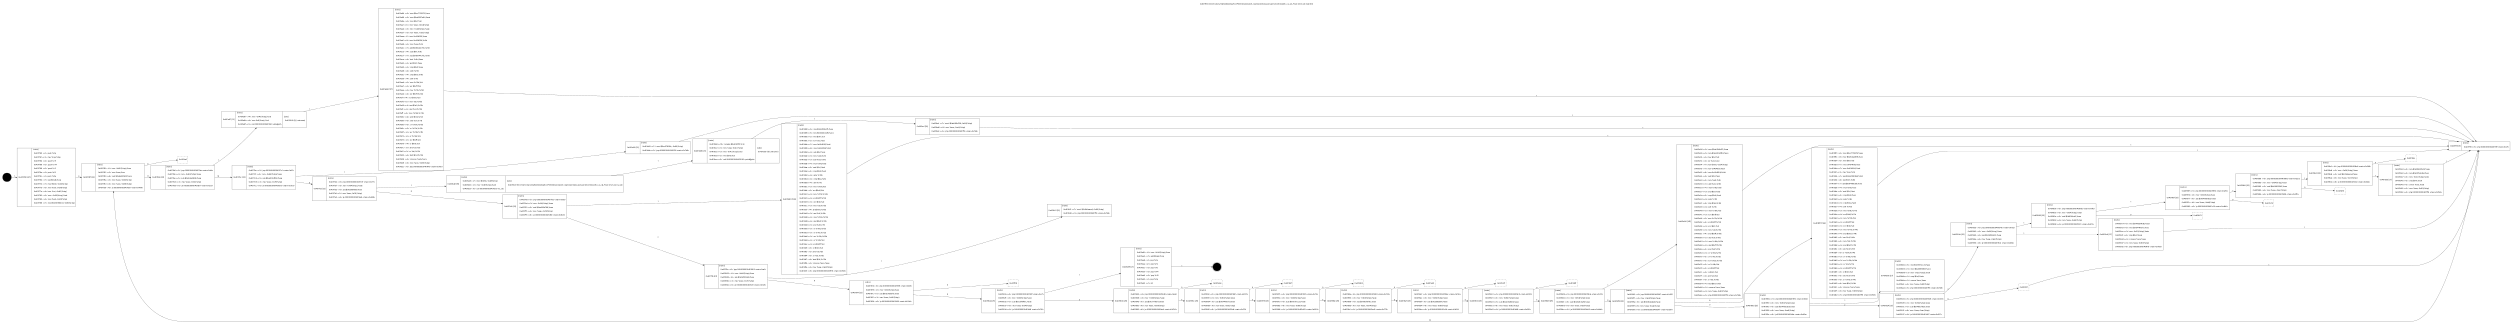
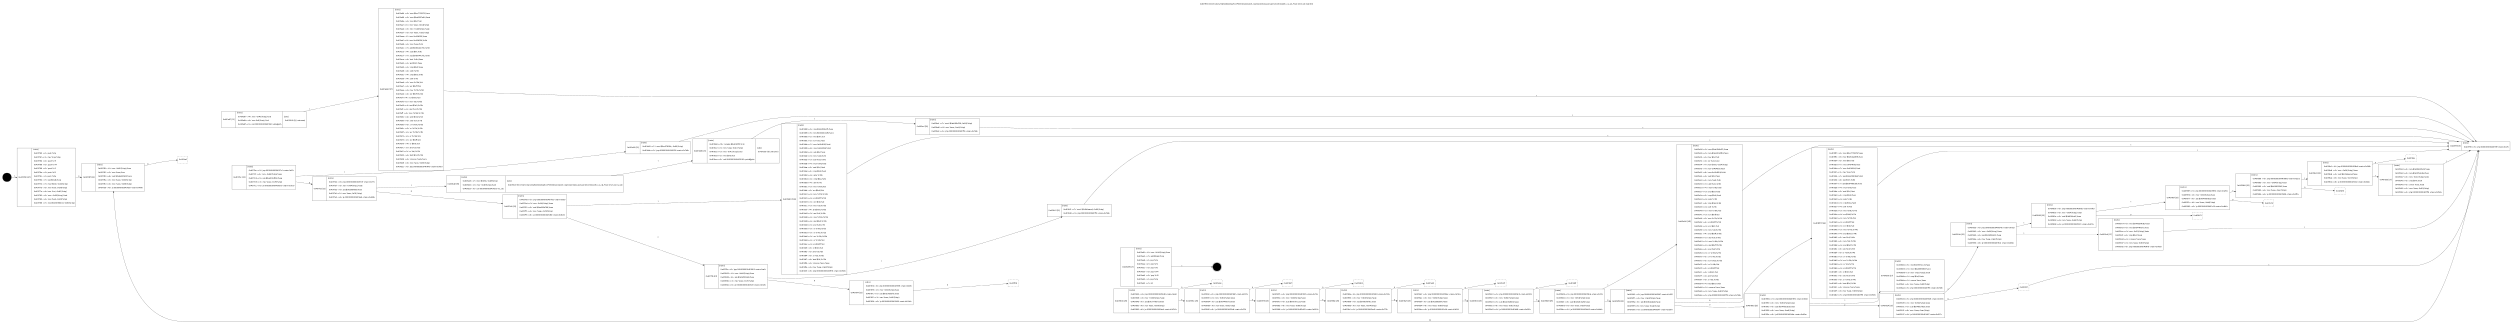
edge "0x401b31 [12]" -> "0x401f16 [5]": added, label "1"
node "0x4017a6 [22]": removed
node "0x40182a [25]": removed
